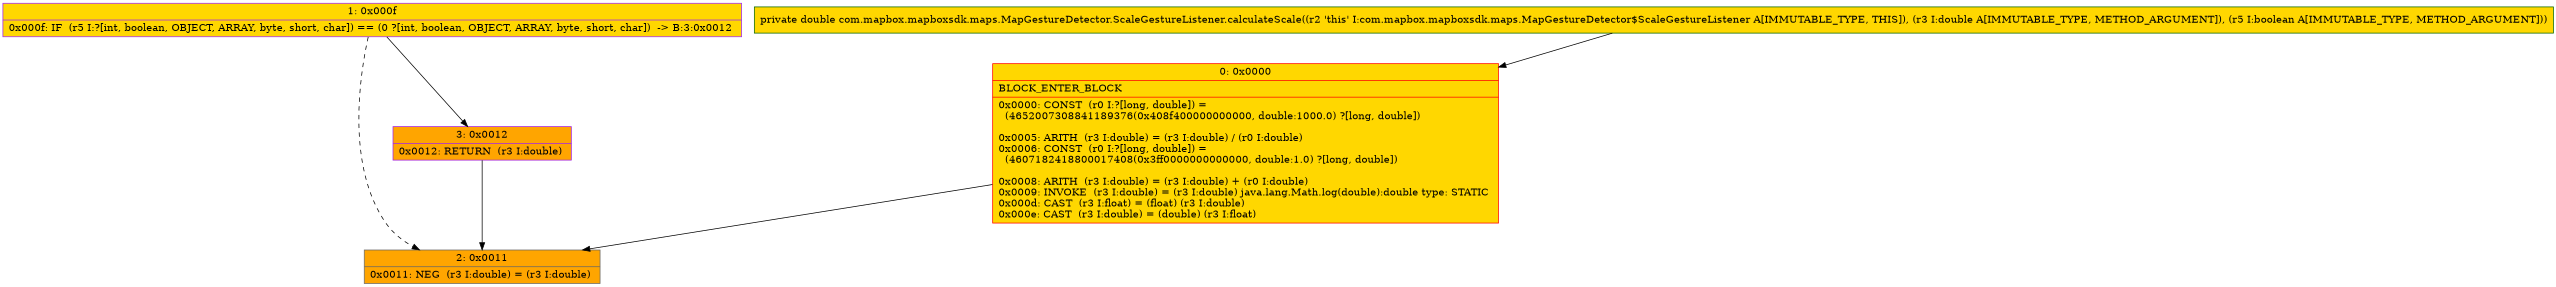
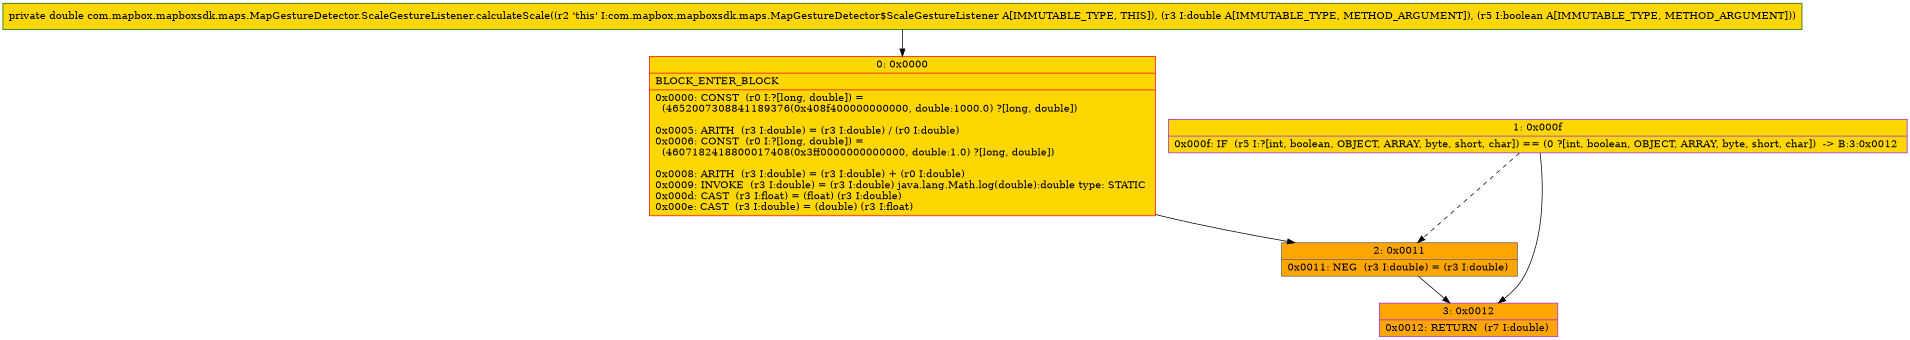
node "3: 0x0012": text "0x0012: RETURN  (r3 I:double)" -> "0x0012: RETURN  (r7 I:double)"
edge "3: 0x0012" -> "2: 0x0011": reversed
